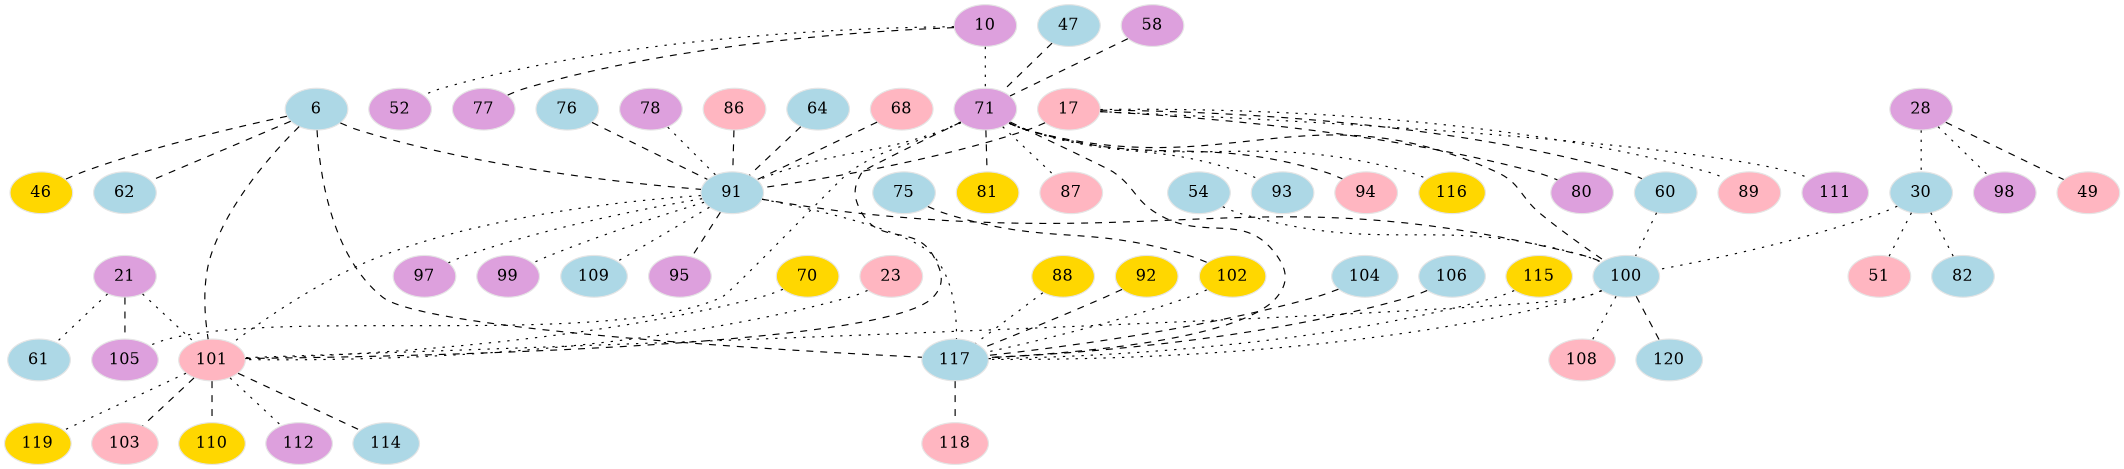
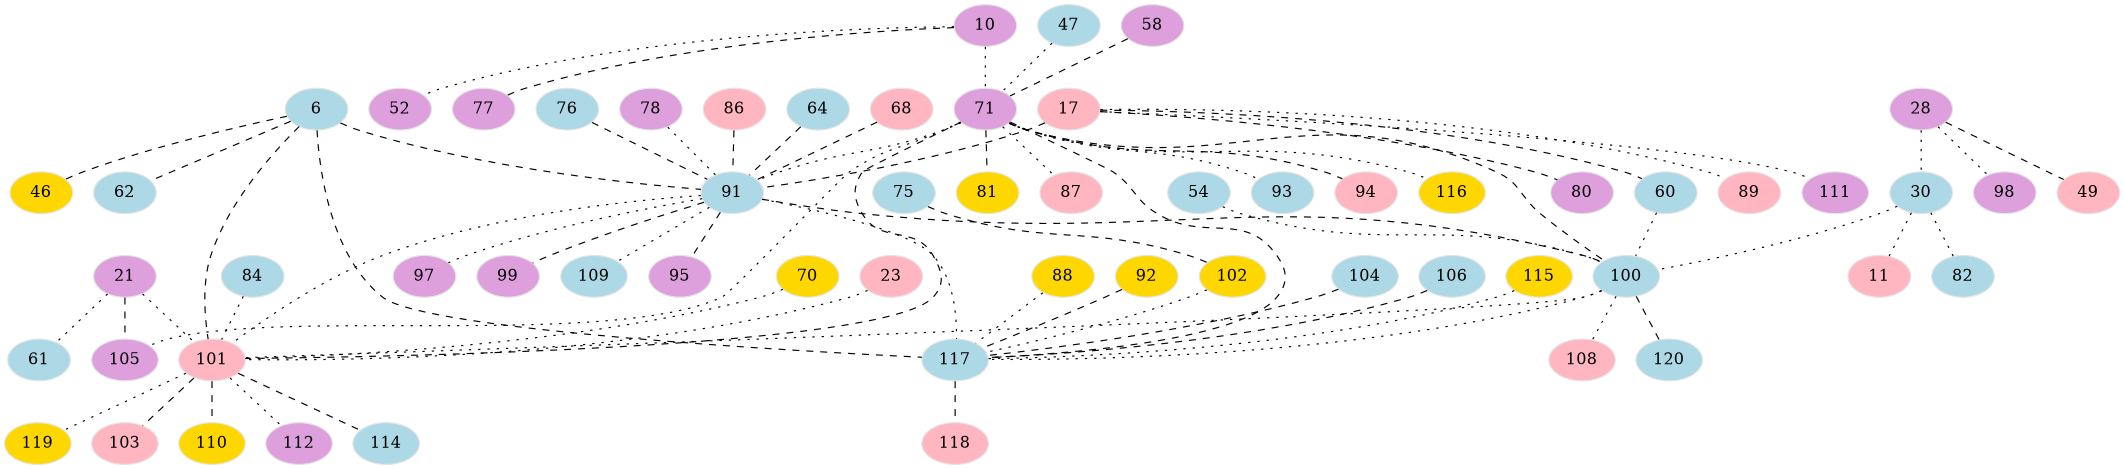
edge "47" -- "71": style dashed -> dotted
edge "91" -- "99": style dotted -> dashed
node "84": added
node "51": label "51" -> "11"
